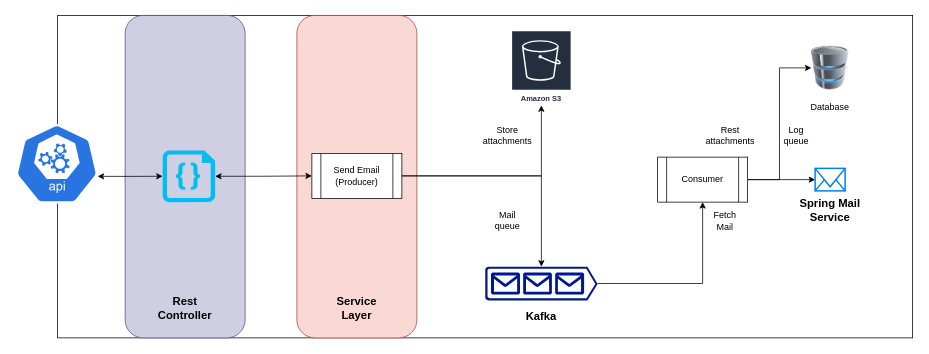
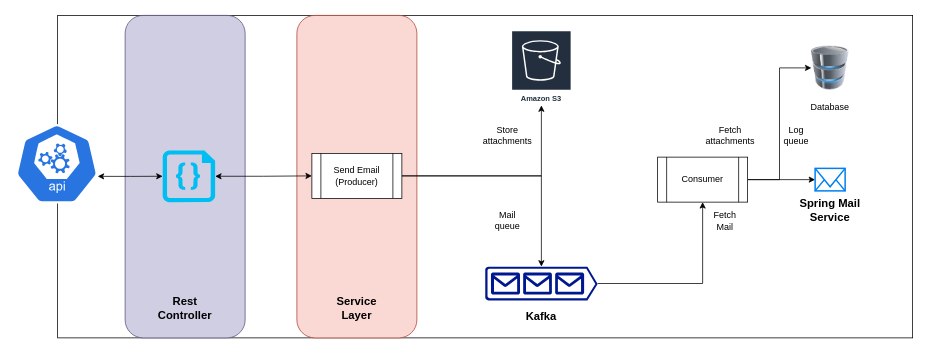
node "Rest attachments": label "Rest attachments" -> "Fetch attachments"
